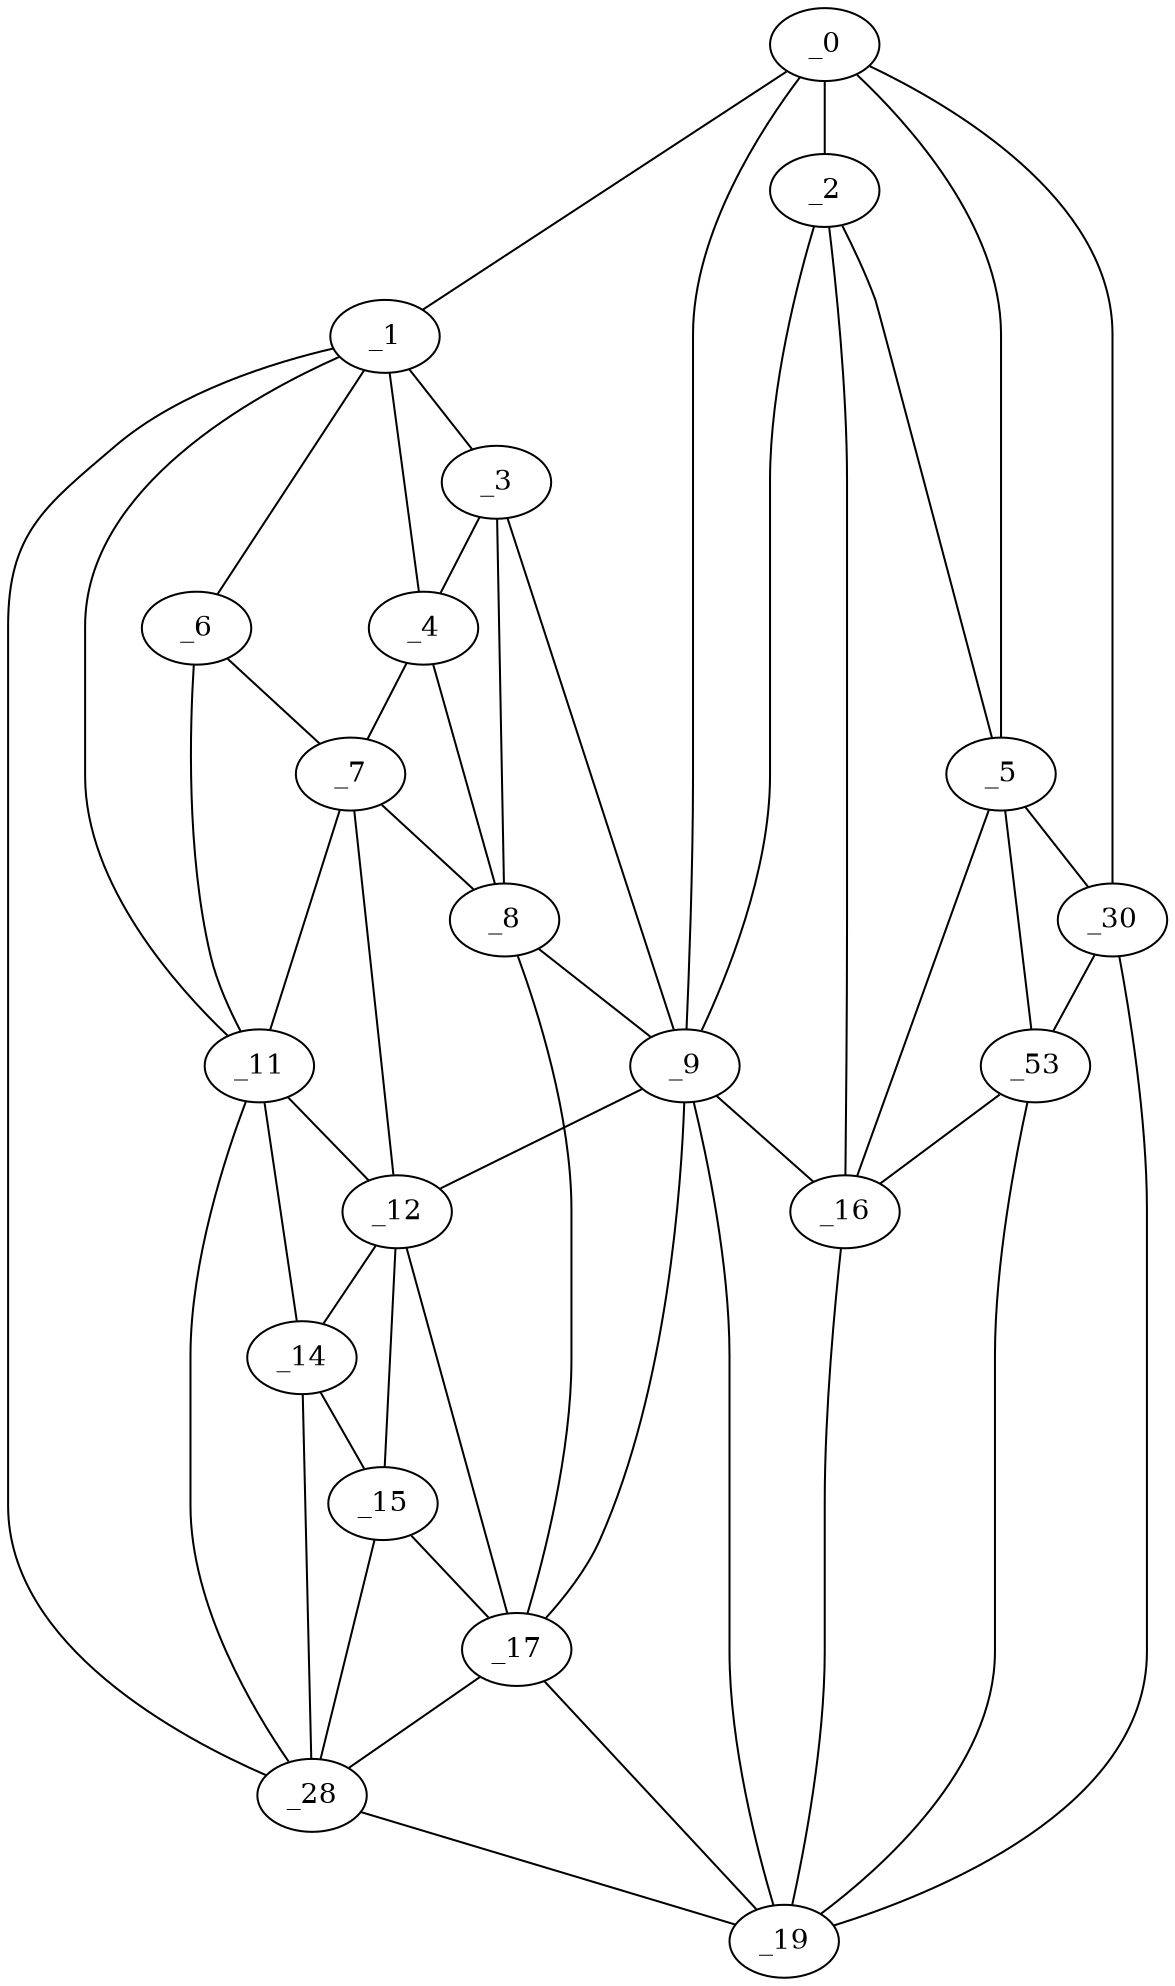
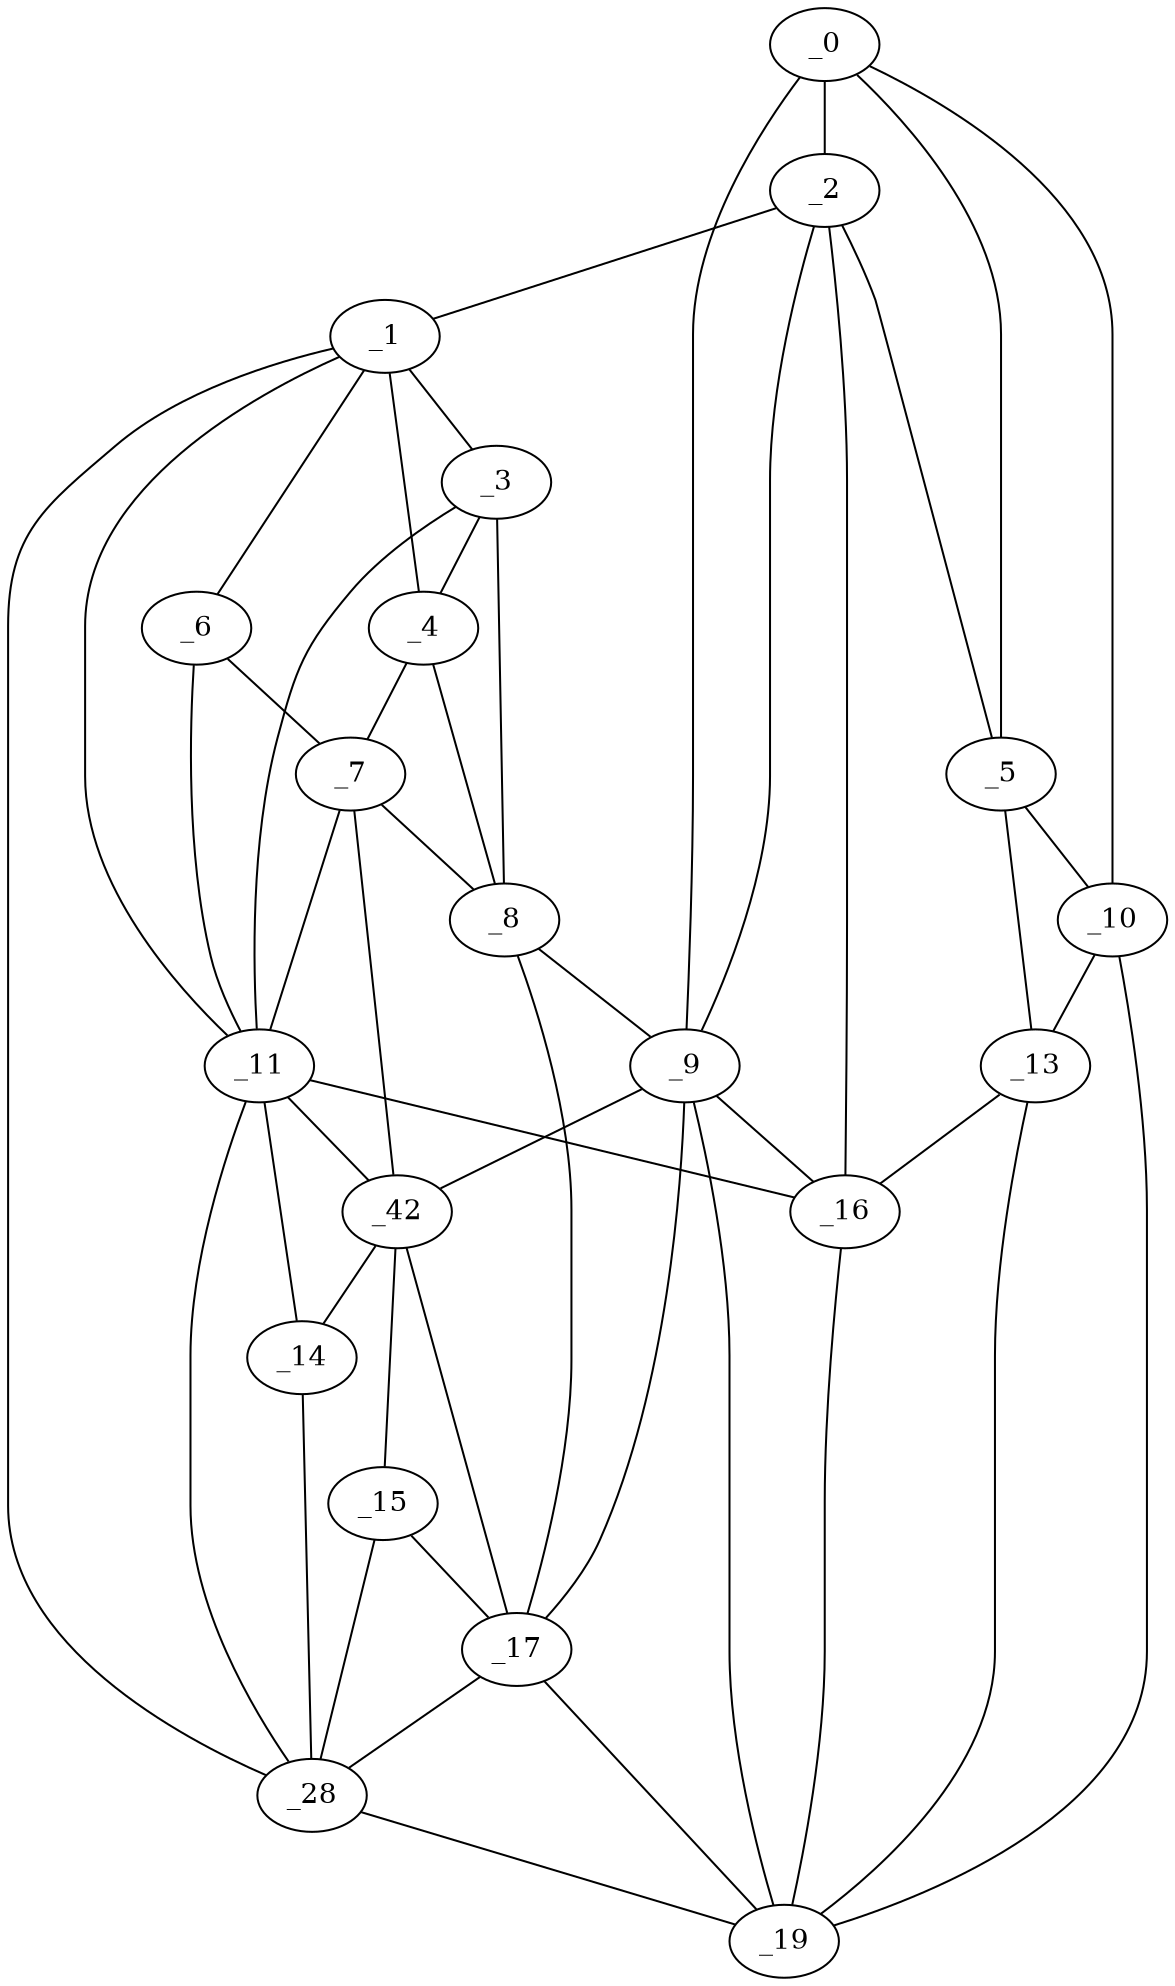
edge "_0" -- "_1": now "_2" -- "_1"
edge "_3" -- "_9": now "_3" -- "_11"
node "_30": label "_30" -> "_10"
edge "_5" -- "_16": now "_11" -- "_16"
node "_53": label "_53" -> "_13"
node "_12": label "_12" -> "_42"
edge "_14" -- "_15": removed
